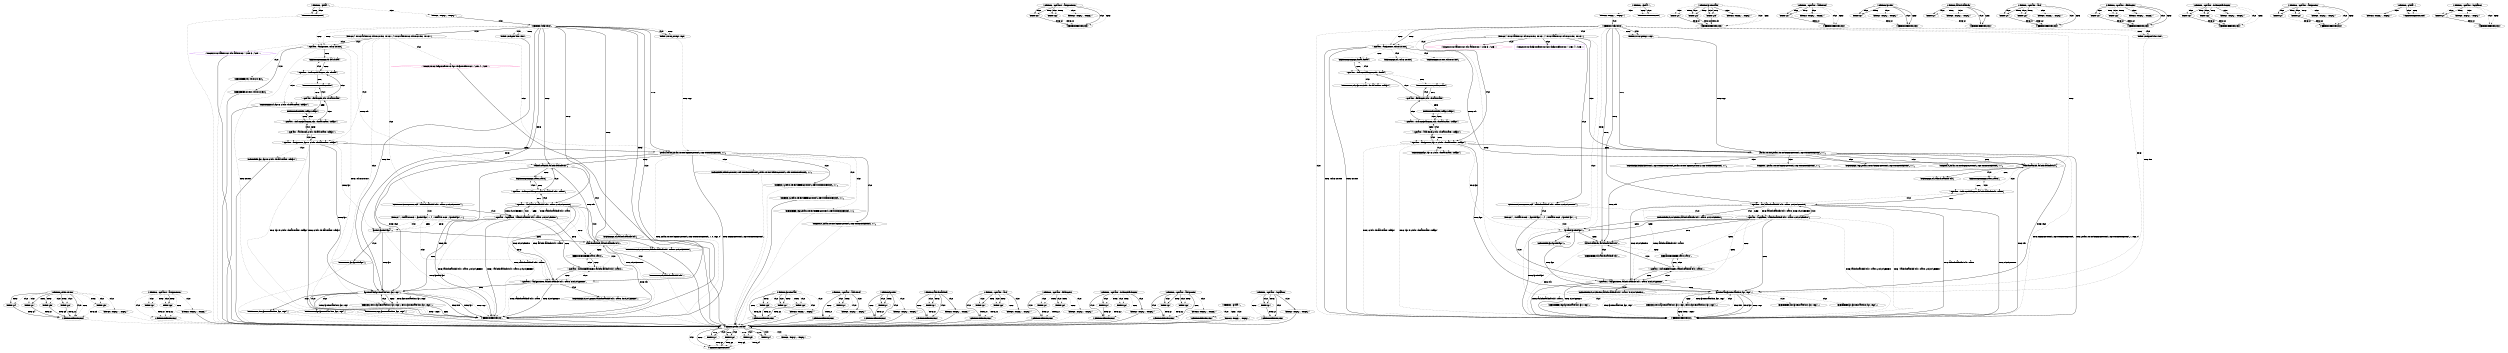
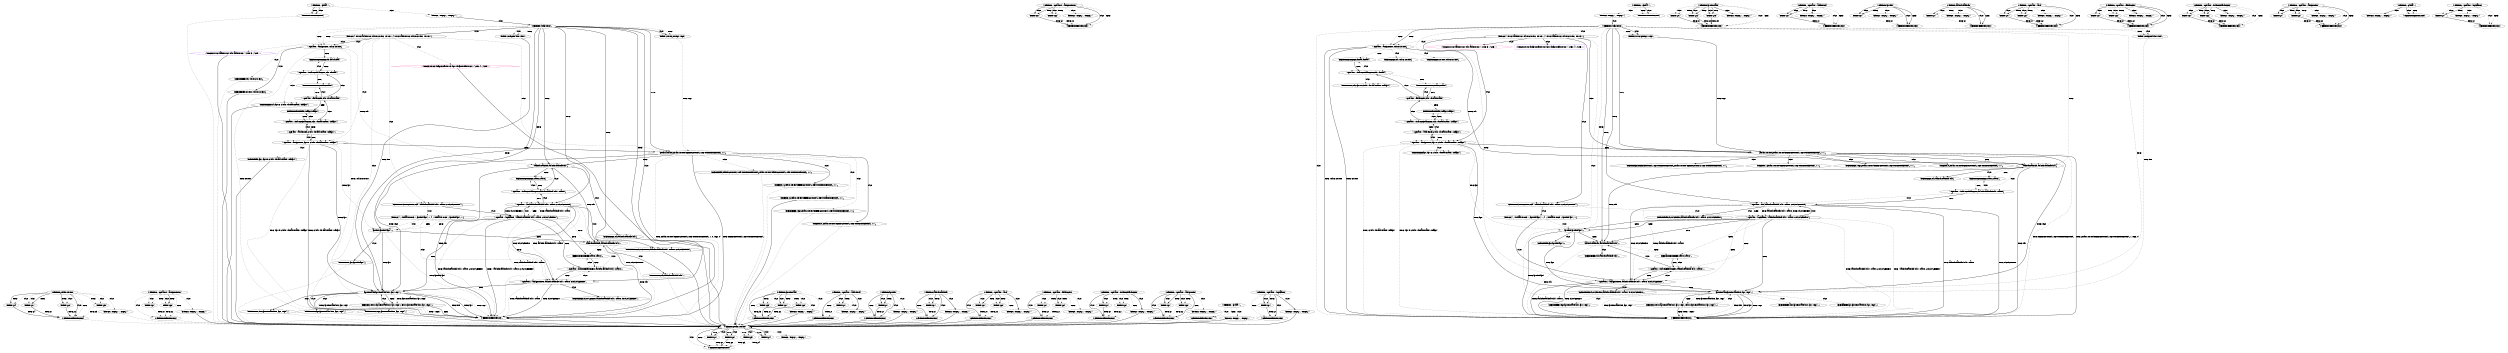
node "(PARAM,p5)": removed
